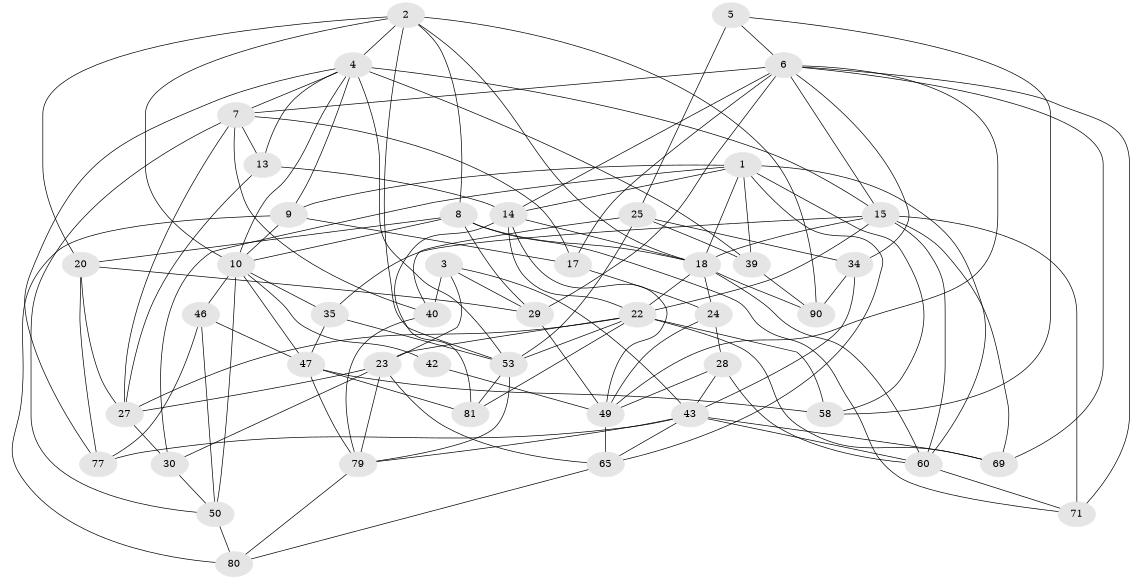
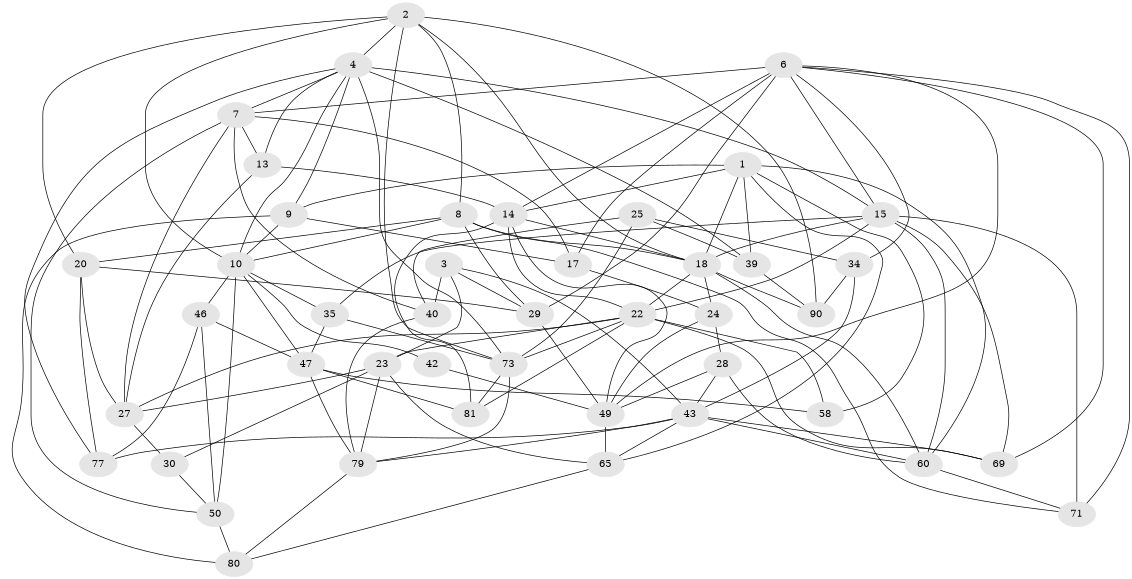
node "5": removed
edge "1" -- "30": removed
node "53": label "53" -> "73"
